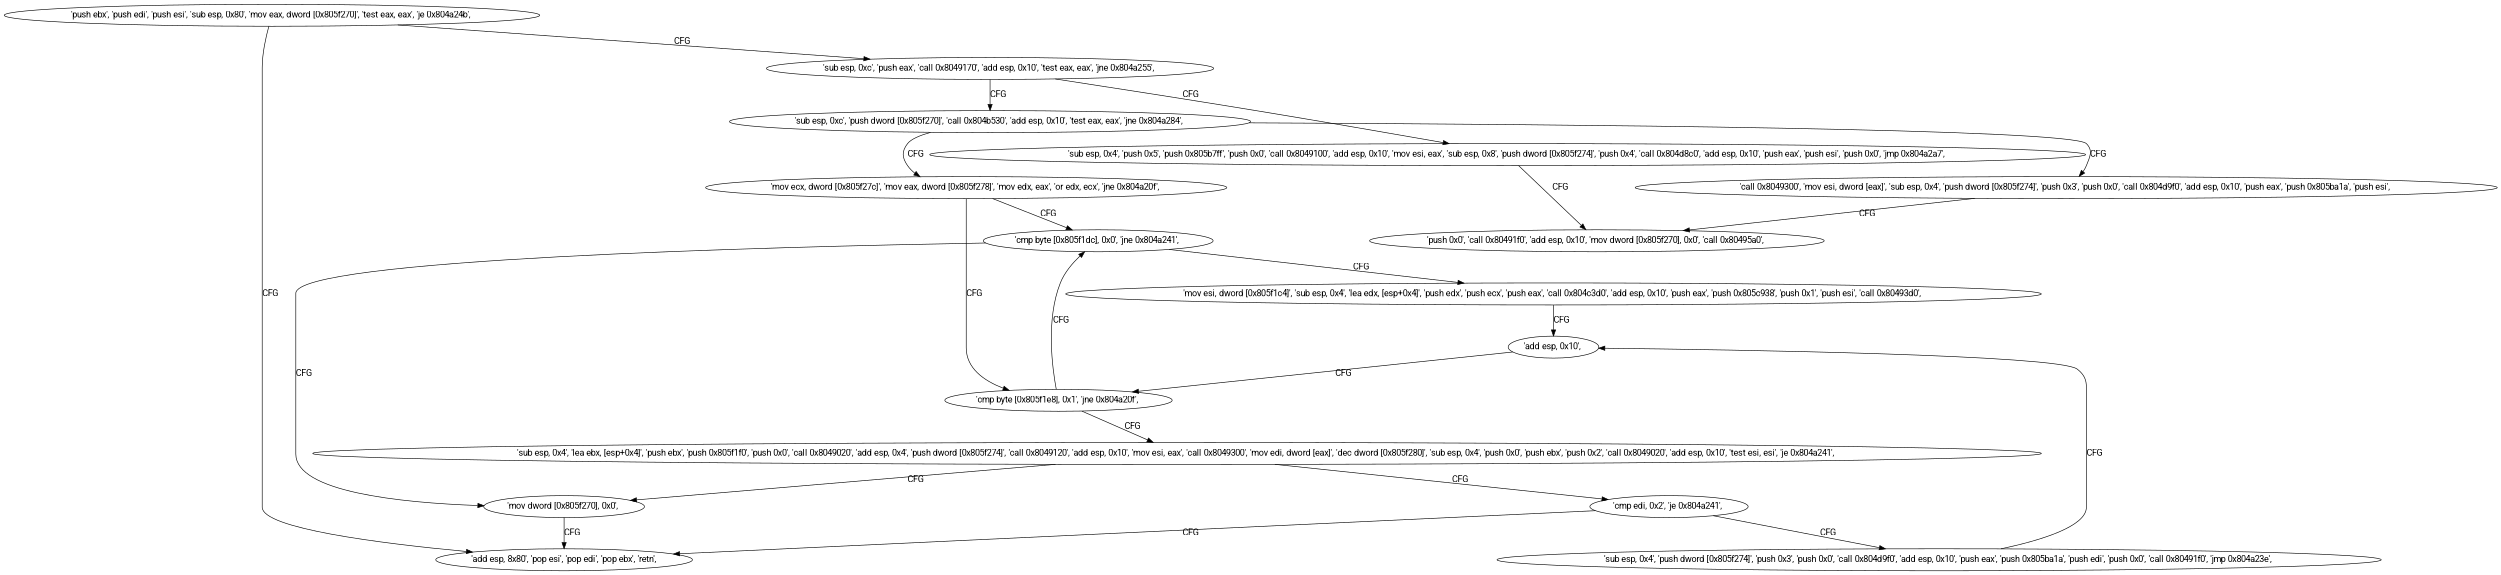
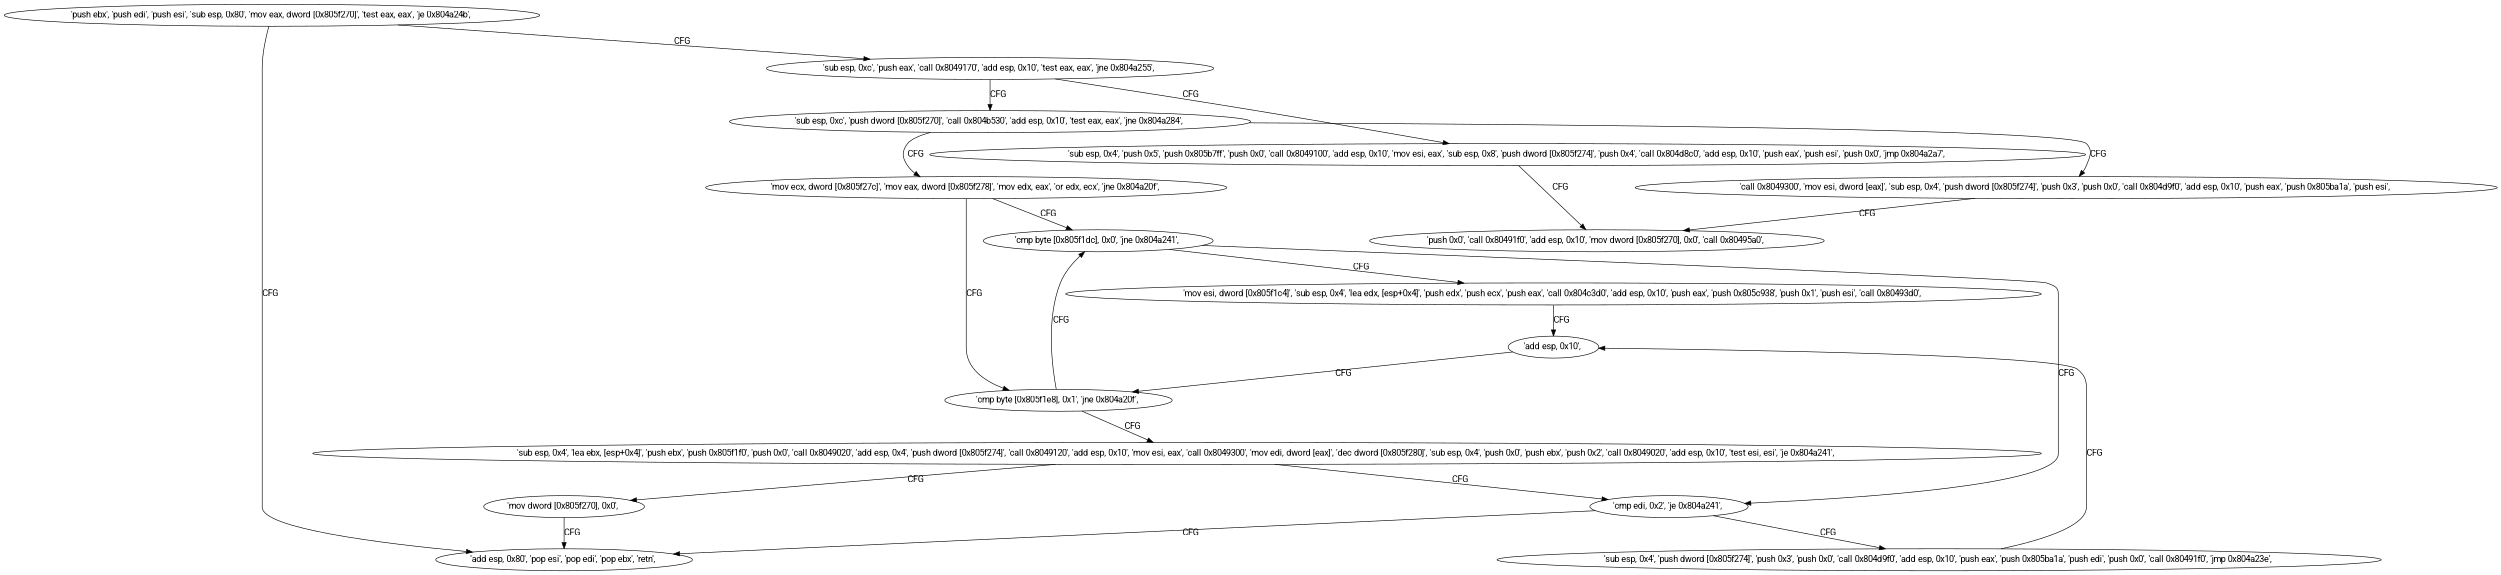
edge "'cmp byte [0x805f1dc], 0x0', 'jne 0x804a241'," -> "'mov dword [0x805f270], 0x0',": now "'cmp byte [0x805f1dc], 0x0', 'jne 0x804a241'," -> "'cmp edi, 0x2', 'je 0x804a241',"
node "'add esp, 8x80', 'pop esi', 'pop edi', 'pop ebx', 'retn',": label "'add esp, 8x80', 'pop esi', 'pop edi', 'pop ebx', 'retn'," -> "'add esp, 0x80', 'pop esi', 'pop edi', 'pop ebx', 'retn',"
